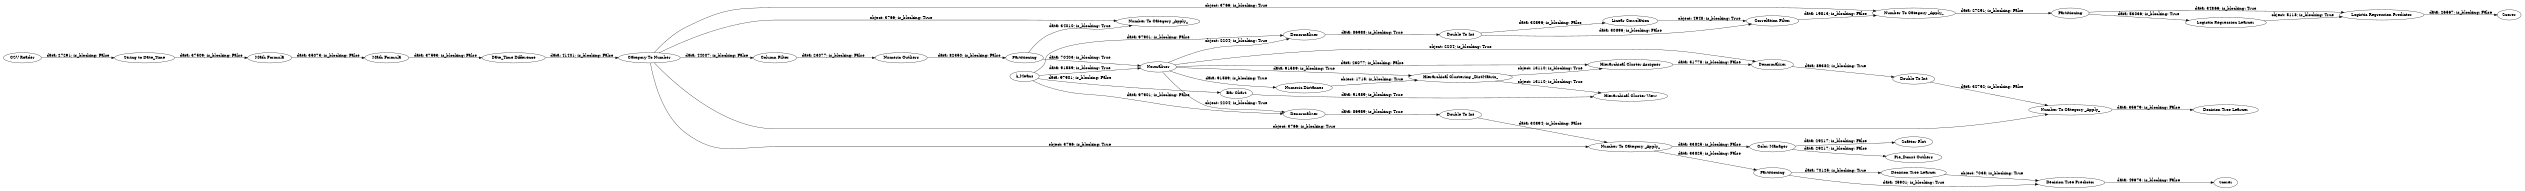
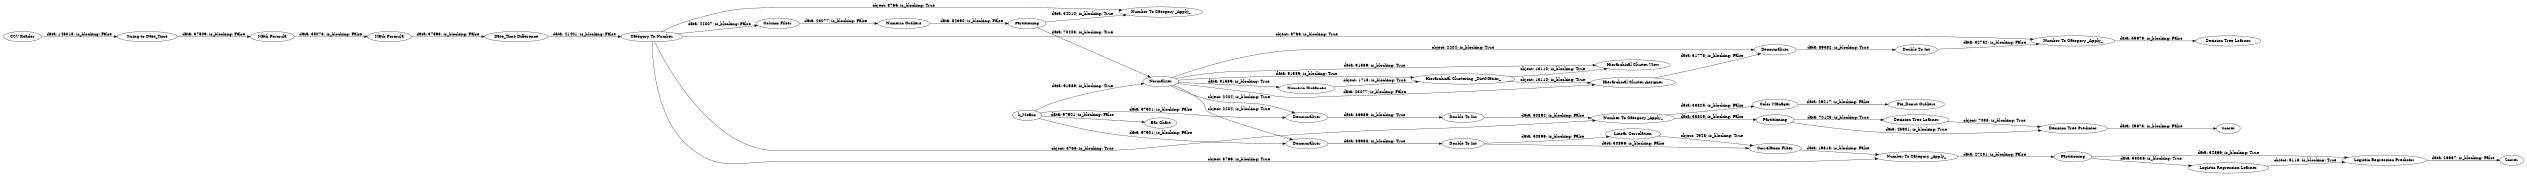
edge "CSV Reader" -> "String to Date_Time": label "data: 27291; is_blocking: False" -> "data: 146015; is_blocking: False"
edge "Bar Chart" -> "Hierarchical Cluster View": now "Normalizer" -> "Hierarchical Cluster View"
node "Scatter Plot": removed
